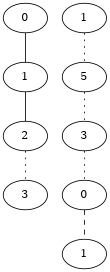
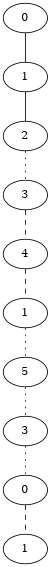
node "4": added
